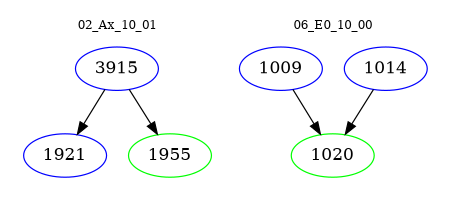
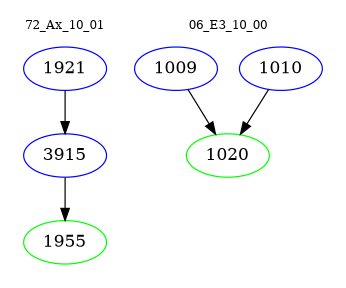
cluster "02_Ax_10_01": label "02_Ax_10_01" -> "72_Ax_10_01"
cluster "06_E0_10_00": label "06_E0_10_00" -> "06_E3_10_00"
node "1014": label "1014" -> "1010"
edge "3915" -> "1921": reversed
